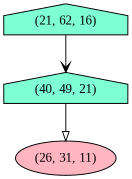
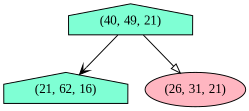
edge "(21, 62, 16)" -> "(40, 49, 21)": reversed
node "(26, 31, 11)": label "(26, 31, 11)" -> "(26, 31, 21)"
